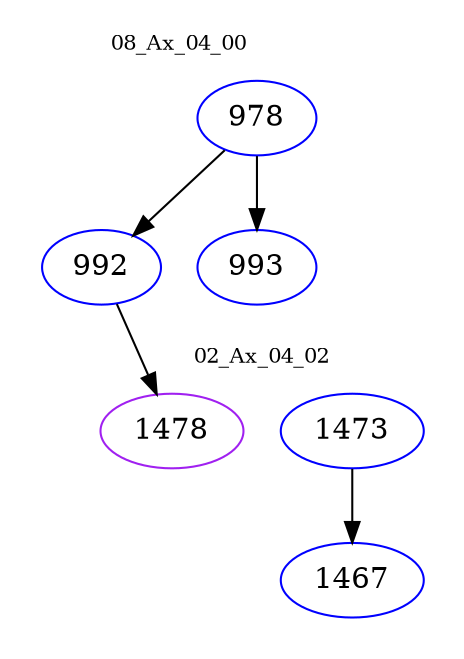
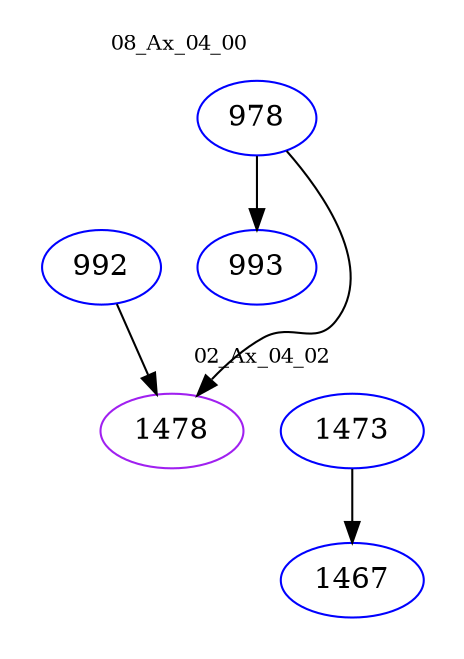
edge "978" -> "992": now "978" -> "1478"
